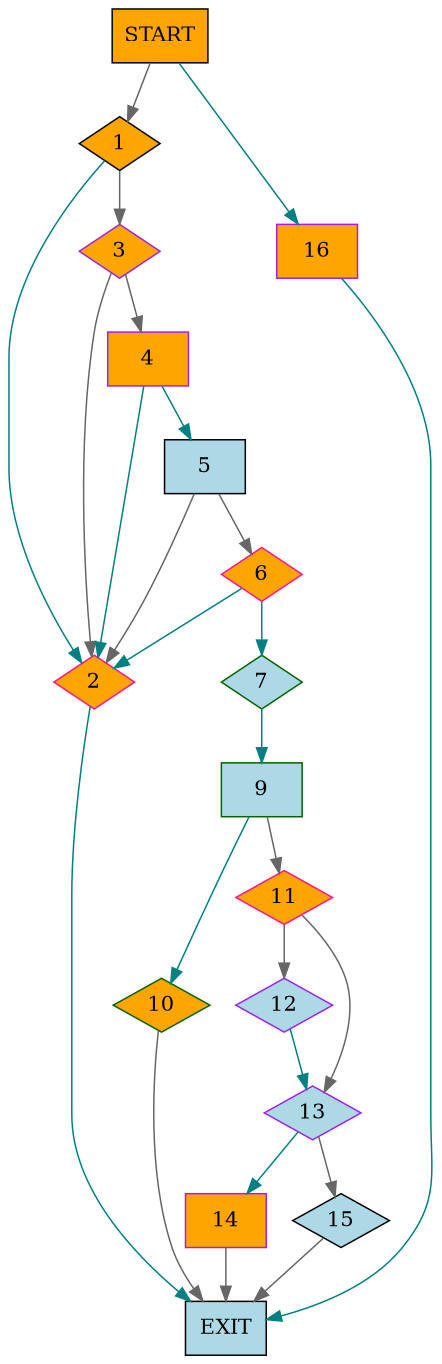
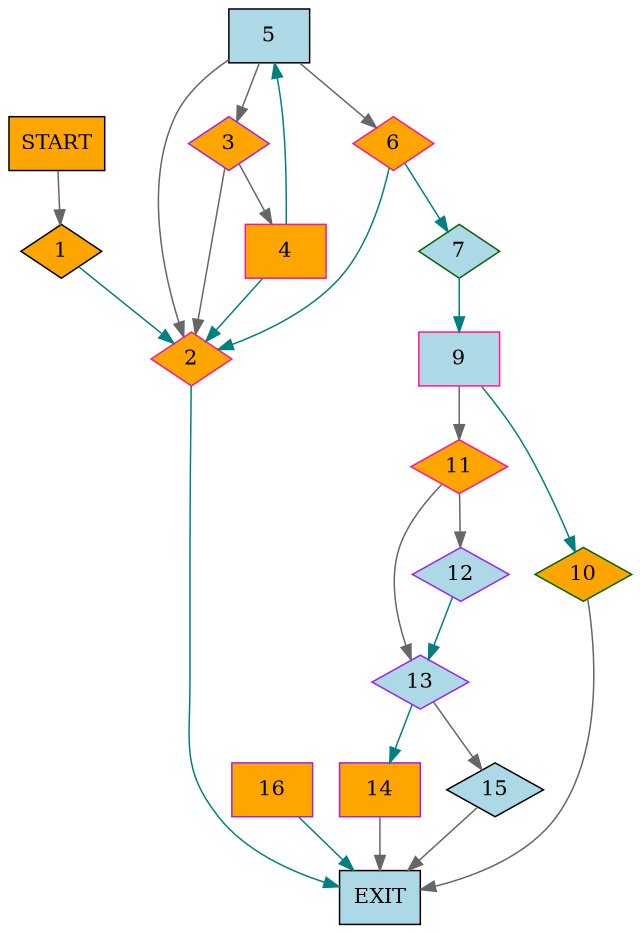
edge "START" -> "16": removed
edge "1" -> "3": now "5" -> "3"
node "4": color purple -> deeppink
node "9": color darkgreen -> deeppink
